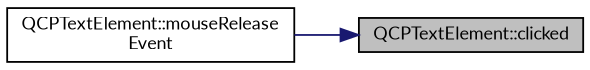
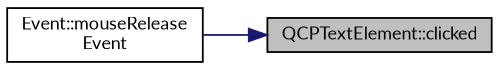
node "QCPTextElement::mouseRelease Event": label "QCPTextElement::mouseRelease Event" -> "Event::mouseRelease Event"
